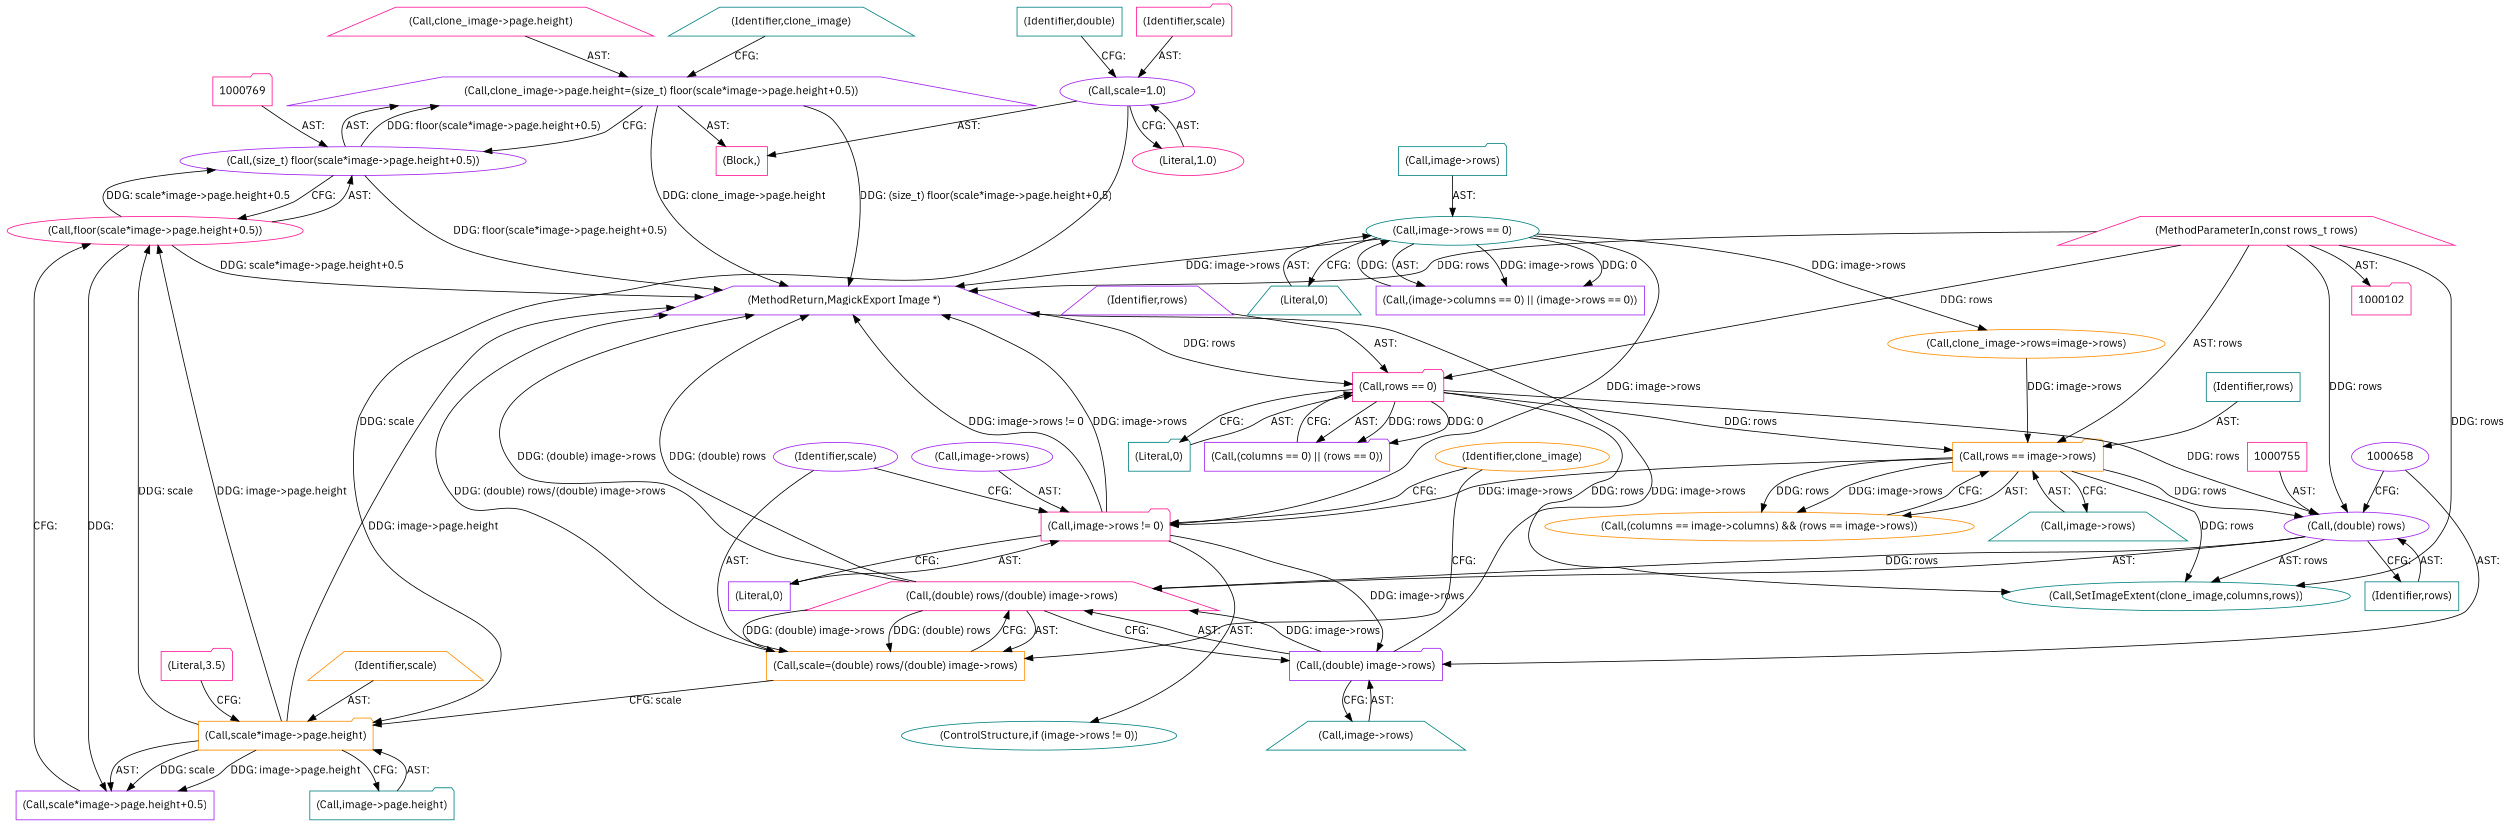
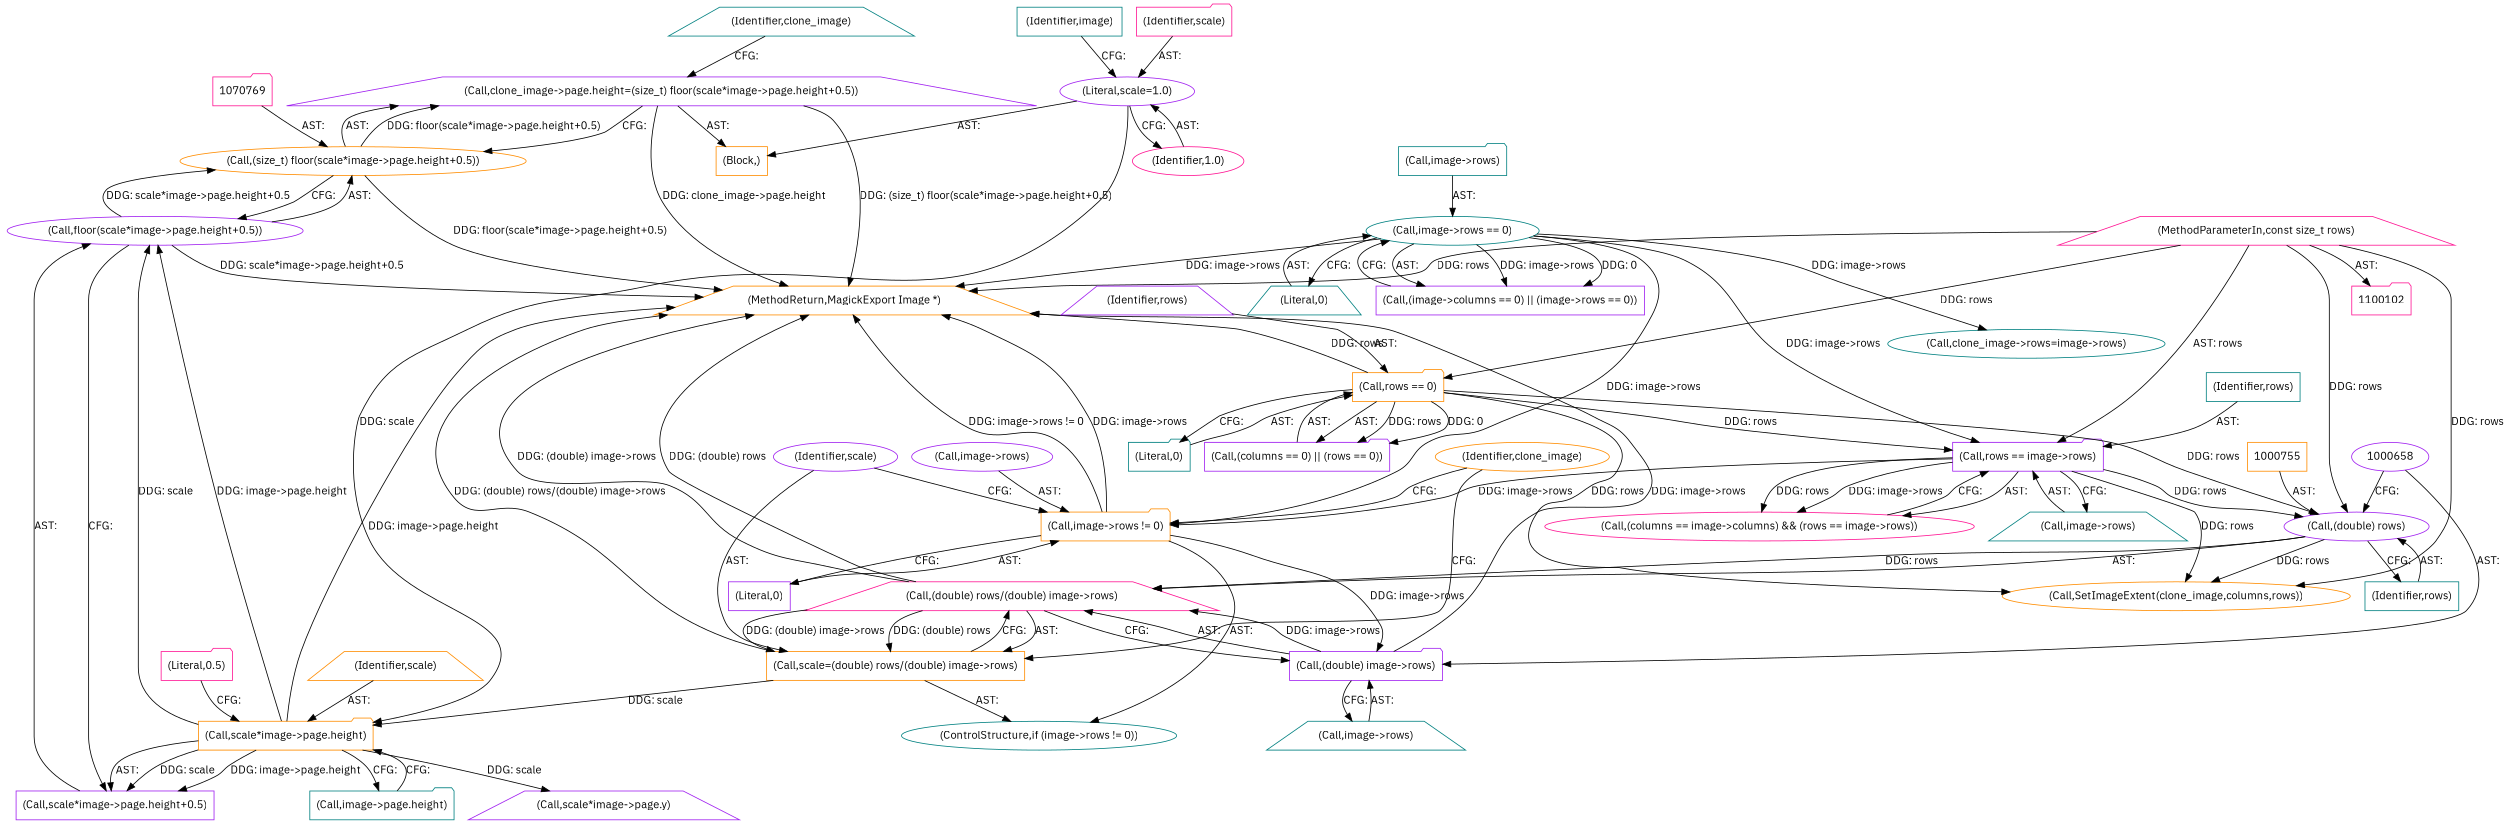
node "(Call,clone_image->page.height)": removed
node "(Identifier,double)": label "(Identifier,double)" -> "(Identifier,image)"
node "1000769": label "1000769" -> "1070769"
node "(Call,scale=1.0)": label "(Call,scale=1.0)" -> "(Literal,scale=1.0)"
node "(Call,(size_t) floor(scale*image->page.height+0.5))": color purple -> darkorange
node "(Block,)": color deeppink -> darkorange
node "(Literal,1.0)": label "(Literal,1.0)" -> "(Identifier,1.0)"
node "(Call,floor(scale*image->page.height+0.5))": color deeppink -> purple
node "(MethodParameterIn,const rows_t rows)": label "(MethodParameterIn,const rows_t rows)" -> "(MethodParameterIn,const size_t rows)"
edge "(Call,(image->columns == 0) || (image->rows == 0))" -> "(Call,image->rows == 0)": label "DDG: " -> "CFG: "
node "(MethodReturn,MagickExport Image *)": color purple -> darkorange
node "1000102": label "1000102" -> "1100102"
node "(Call,clone_image->rows=image->rows)": color darkorange -> teal
edge "(MethodReturn,MagickExport Image *)" -> "(Call,rows == 0)": reversed
node "(Call,rows == 0)": color deeppink -> darkorange
edge "(Call,clone_image->rows=image->rows)" -> "(Call,rows == image->rows)": now "(Call,image->rows == 0)" -> "(Call,rows == image->rows)"
edge "(Call,(columns == 0) || (rows == 0))" -> "(Call,rows == 0)": label "CFG: " -> "AST: "
node "(Call,rows == image->rows)": color darkorange -> purple
node "1000755": color deeppink -> darkorange
edge "(Call,scale*image->page.height+0.5)" -> "(Call,floor(scale*image->page.height+0.5))": label "CFG: " -> "AST: "
edge "(Call,floor(scale*image->page.height+0.5))" -> "(Call,scale*image->page.height+0.5)": label "DDG: " -> "CFG: "
node "(Call,image->rows != 0)": color deeppink -> darkorange
node "(Call,(columns == image->columns) && (rows == image->rows))": color darkorange -> deeppink
edge "(Call,(double) rows)" -> "(Call,SetImageExtent(clone_image,columns,rows))": label "AST: rows" -> "DDG: rows"
node "(Call,SetImageExtent(clone_image,columns,rows))": color teal -> darkorange
node "(Literal,3.5)": label "(Literal,3.5)" -> "(Literal,0.5)"
edge "(Call,scale=(double) rows/(double) image->rows)" -> "(ControlStructure,if (image->rows != 0))": added, label "AST:"
edge "(Call,scale=(double) rows/(double) image->rows)" -> "(Call,scale*image->page.height)": label "CFG: scale" -> "DDG: scale"
edge "(Call,image->page.height)" -> "(Call,scale*image->page.height)": label "AST: " -> "CFG: "
node "(Call,scale*image->page.y)": added
